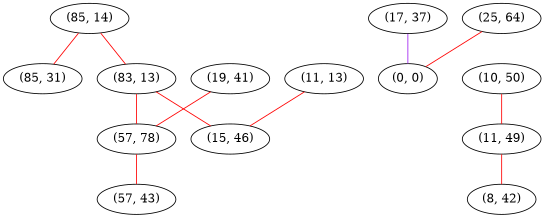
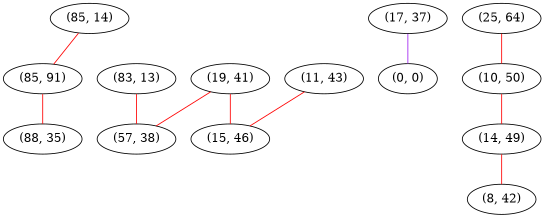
edge "(85, 14)" -- "(83, 13)": removed
edge "(25, 64)" -- "(0, 0)": now "(25, 64)" -- "(10, 50)"
node "(85, 31)": label "(85, 31)" -> "(85, 91)"
node "(11, 13)": label "(11, 13)" -> "(11, 43)"
edge "(83, 13)" -- "(15, 46)": now "(19, 41)" -- "(15, 46)"
node "(88, 35)": added
node "(57, 78)": label "(57, 78)" -> "(57, 38)"
node "(11, 49)": label "(11, 49)" -> "(14, 49)"
node "(57, 43)": removed
